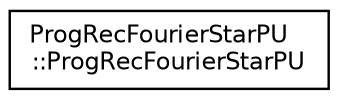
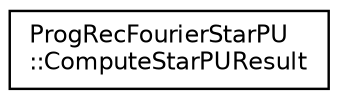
node "ProgRecFourierStarPU ::ProgRecFourierStarPU": label "ProgRecFourierStarPU ::ProgRecFourierStarPU" -> "ProgRecFourierStarPU ::ComputeStarPUResult"
